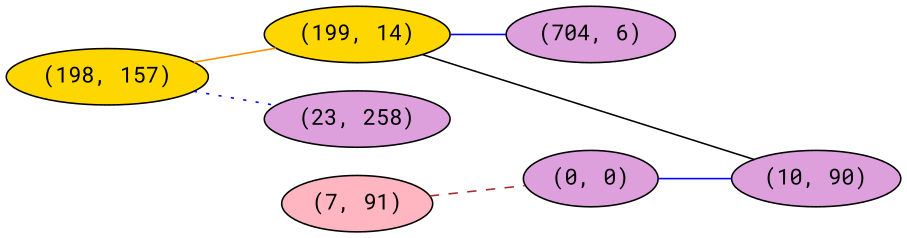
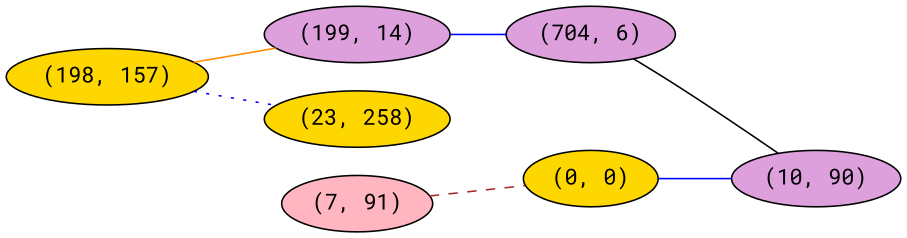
node "(199, 14)": fillcolor gold -> plum
edge "(199, 14)" -- "(10, 90)": now "(704, 6)" -- "(10, 90)"
node "(23, 258)": fillcolor plum -> gold
node "(0, 0)": fillcolor plum -> gold
